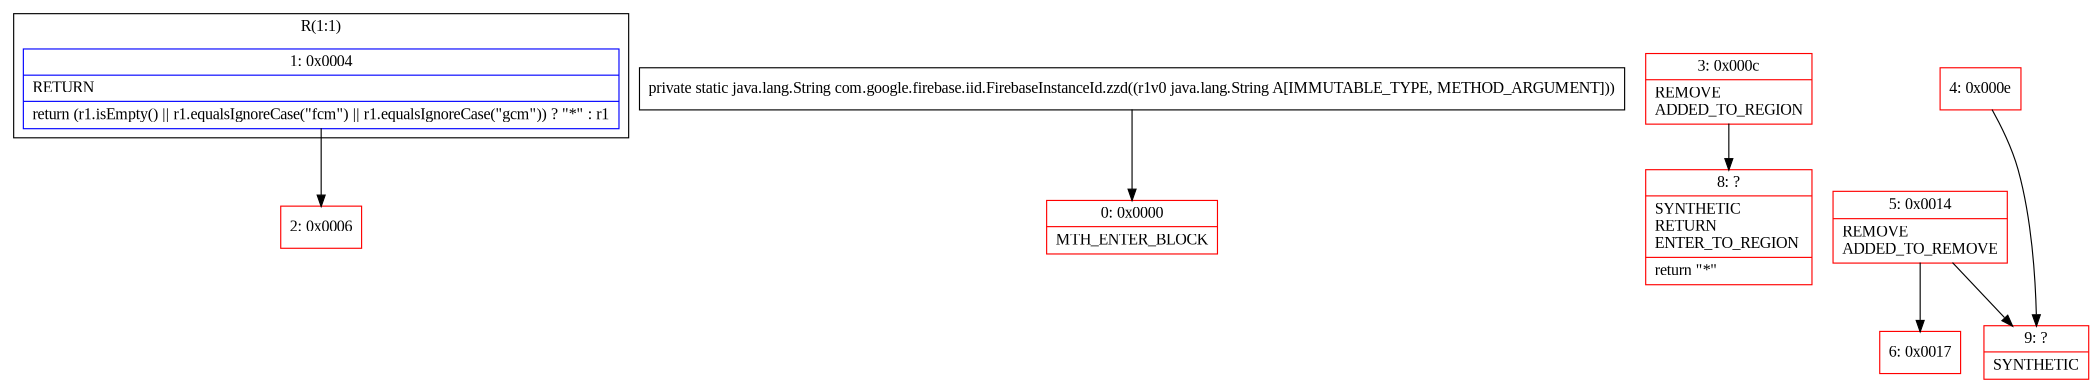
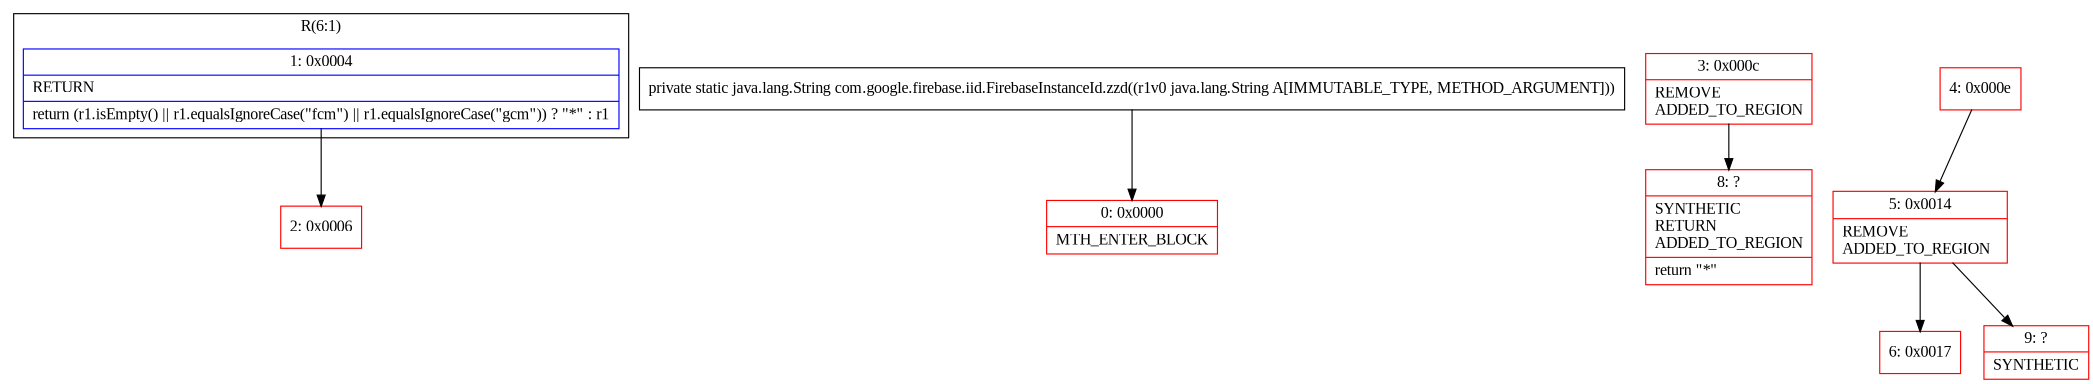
cluster "R(1:1)": label "R(1:1)" -> "R(6:1)"
edge "4: 0x000e" -> "9: ?": now "4: 0x000e" -> "5: 0x0014"
node "8: ?": text "ENTER_TO_REGION" -> "ADDED_TO_REGION"
node "5: 0x0014": text "ADDED_TO_REMOVE" -> "ADDED_TO_REGION"
